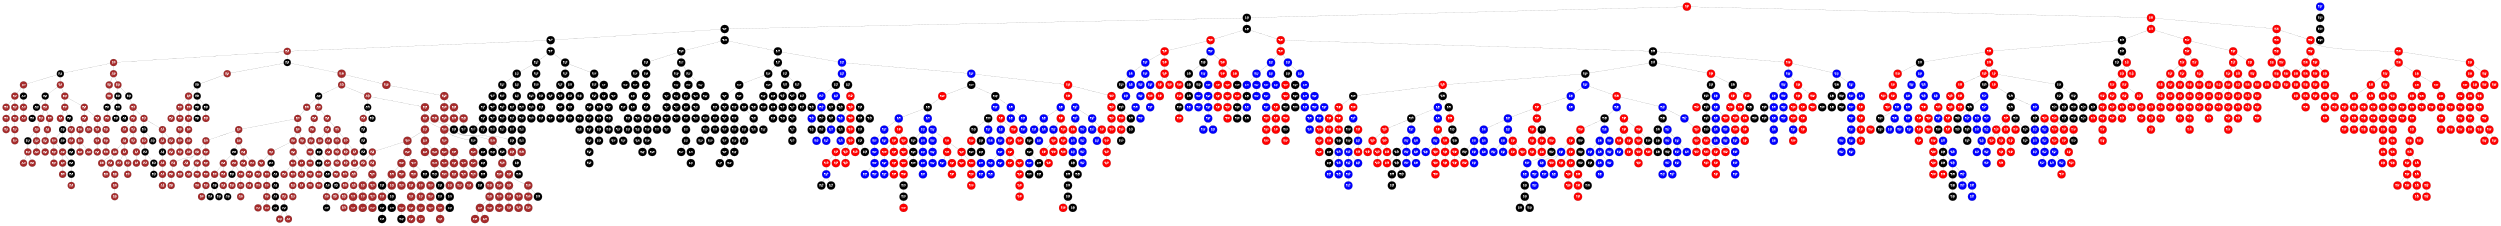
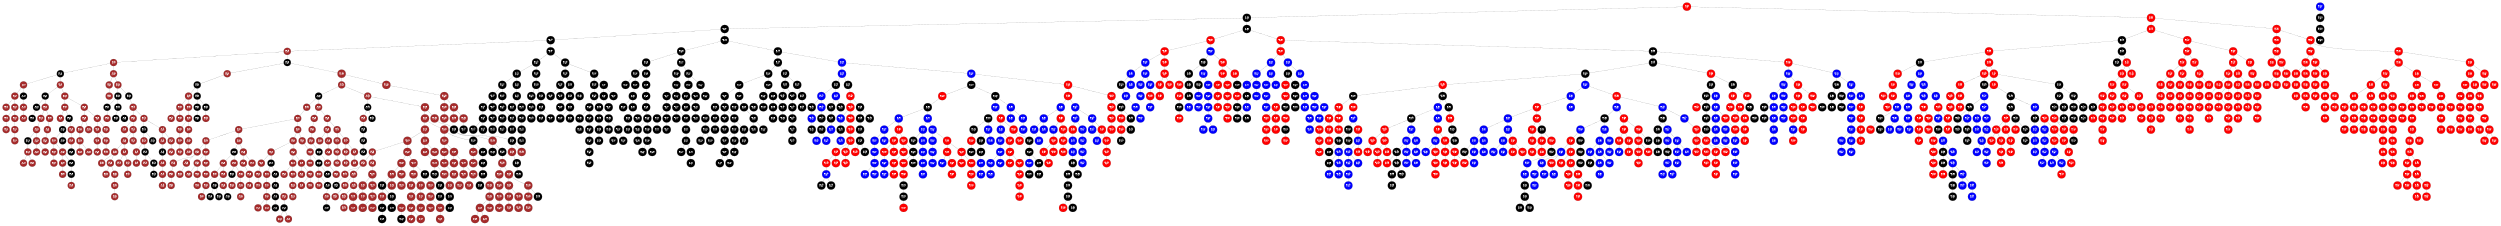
node "nX: 326 Y: 119": fillcolor Red -> blue
